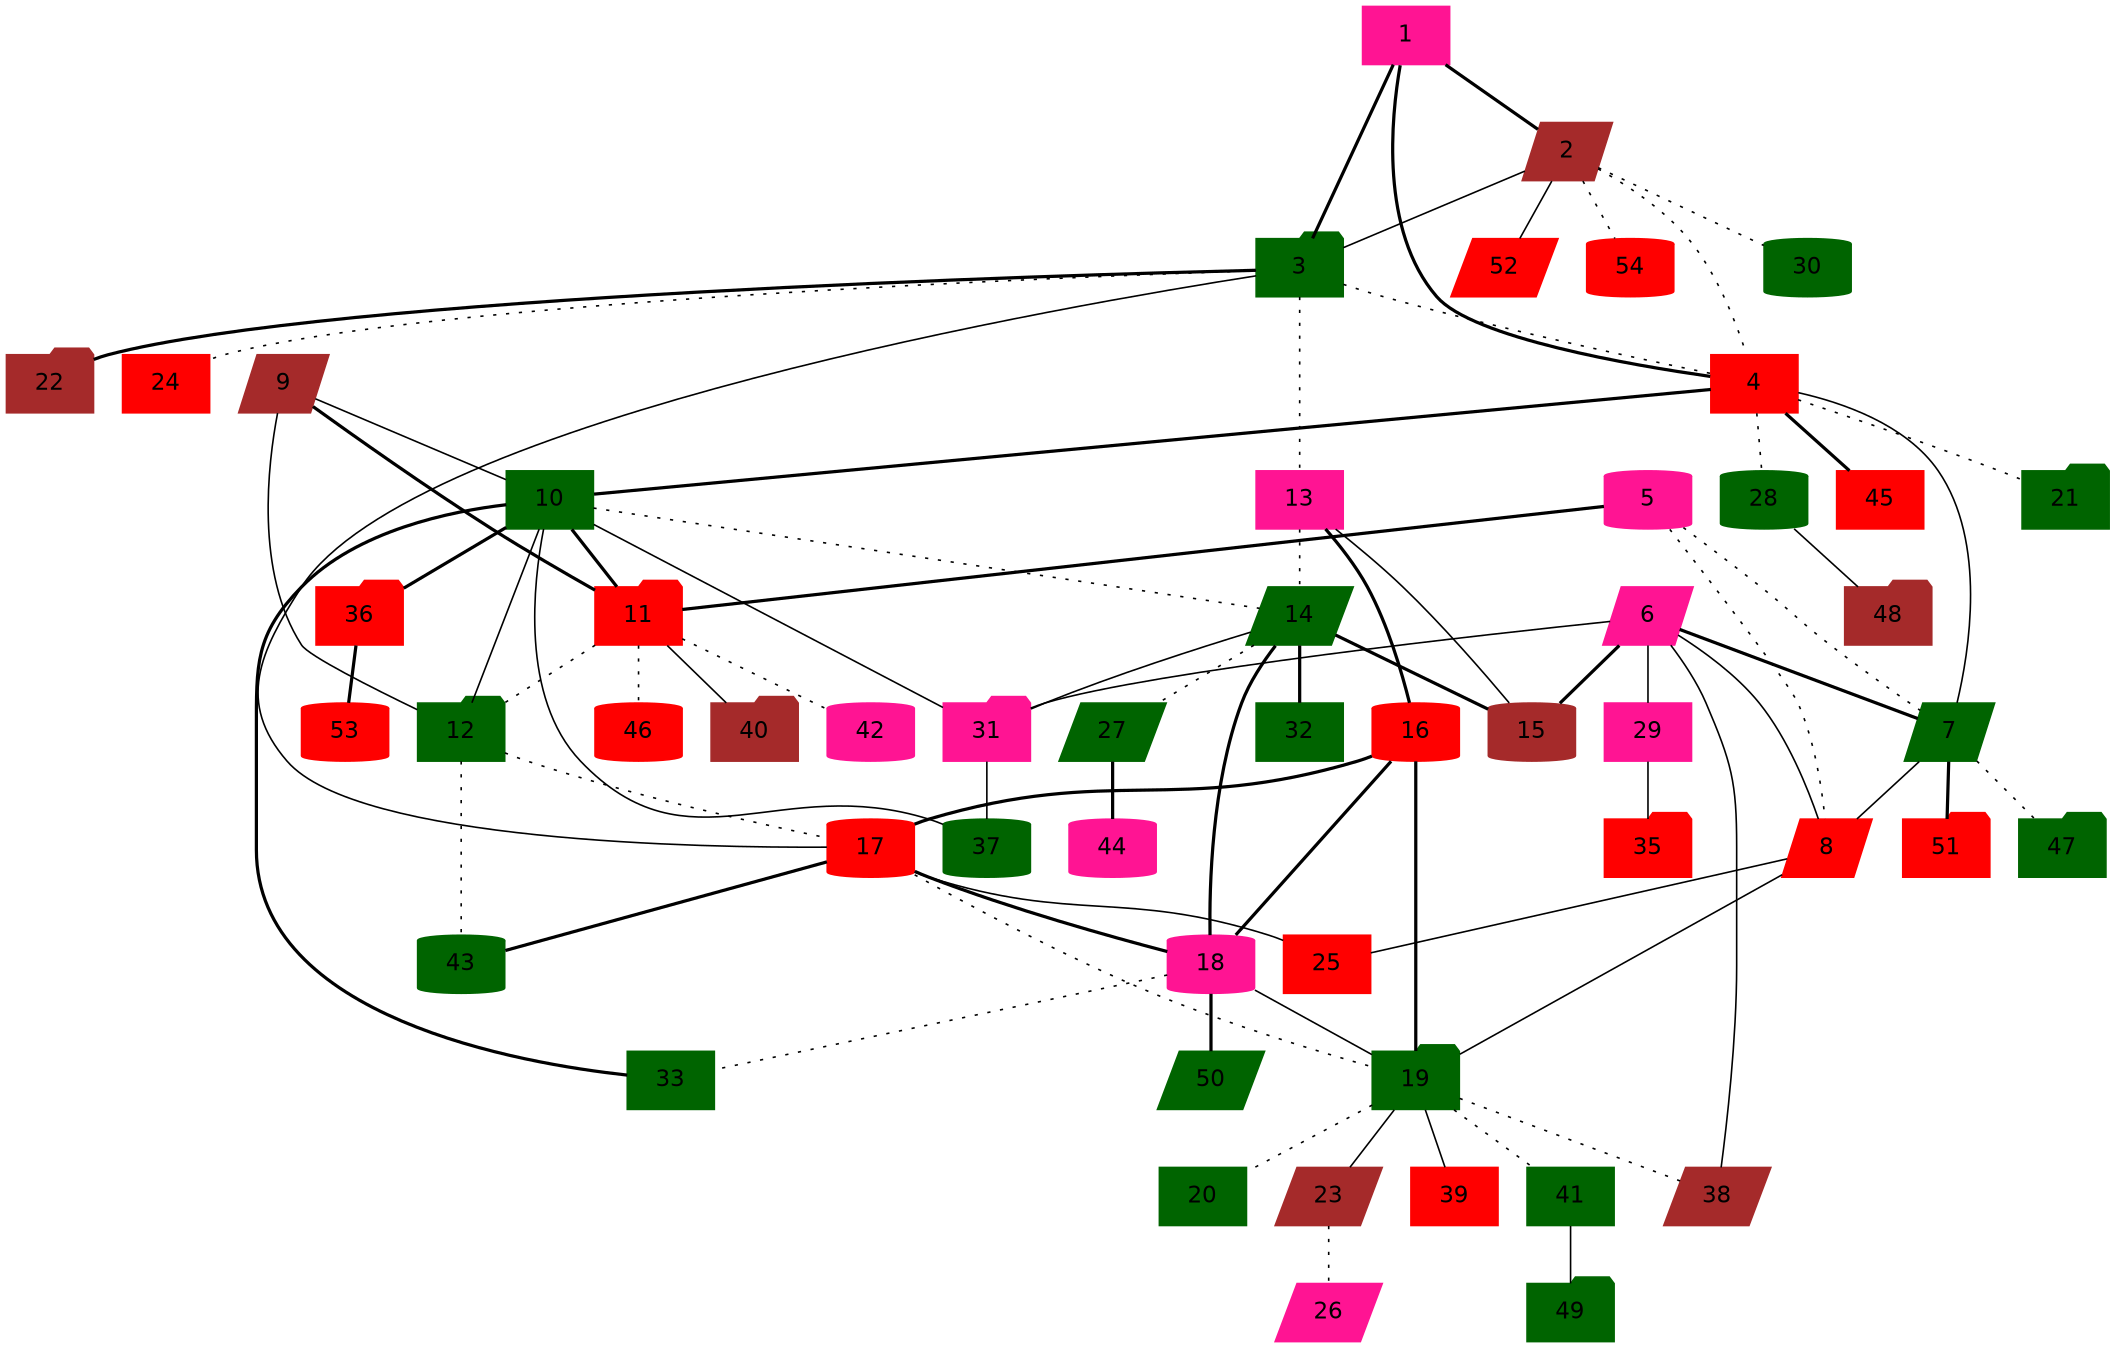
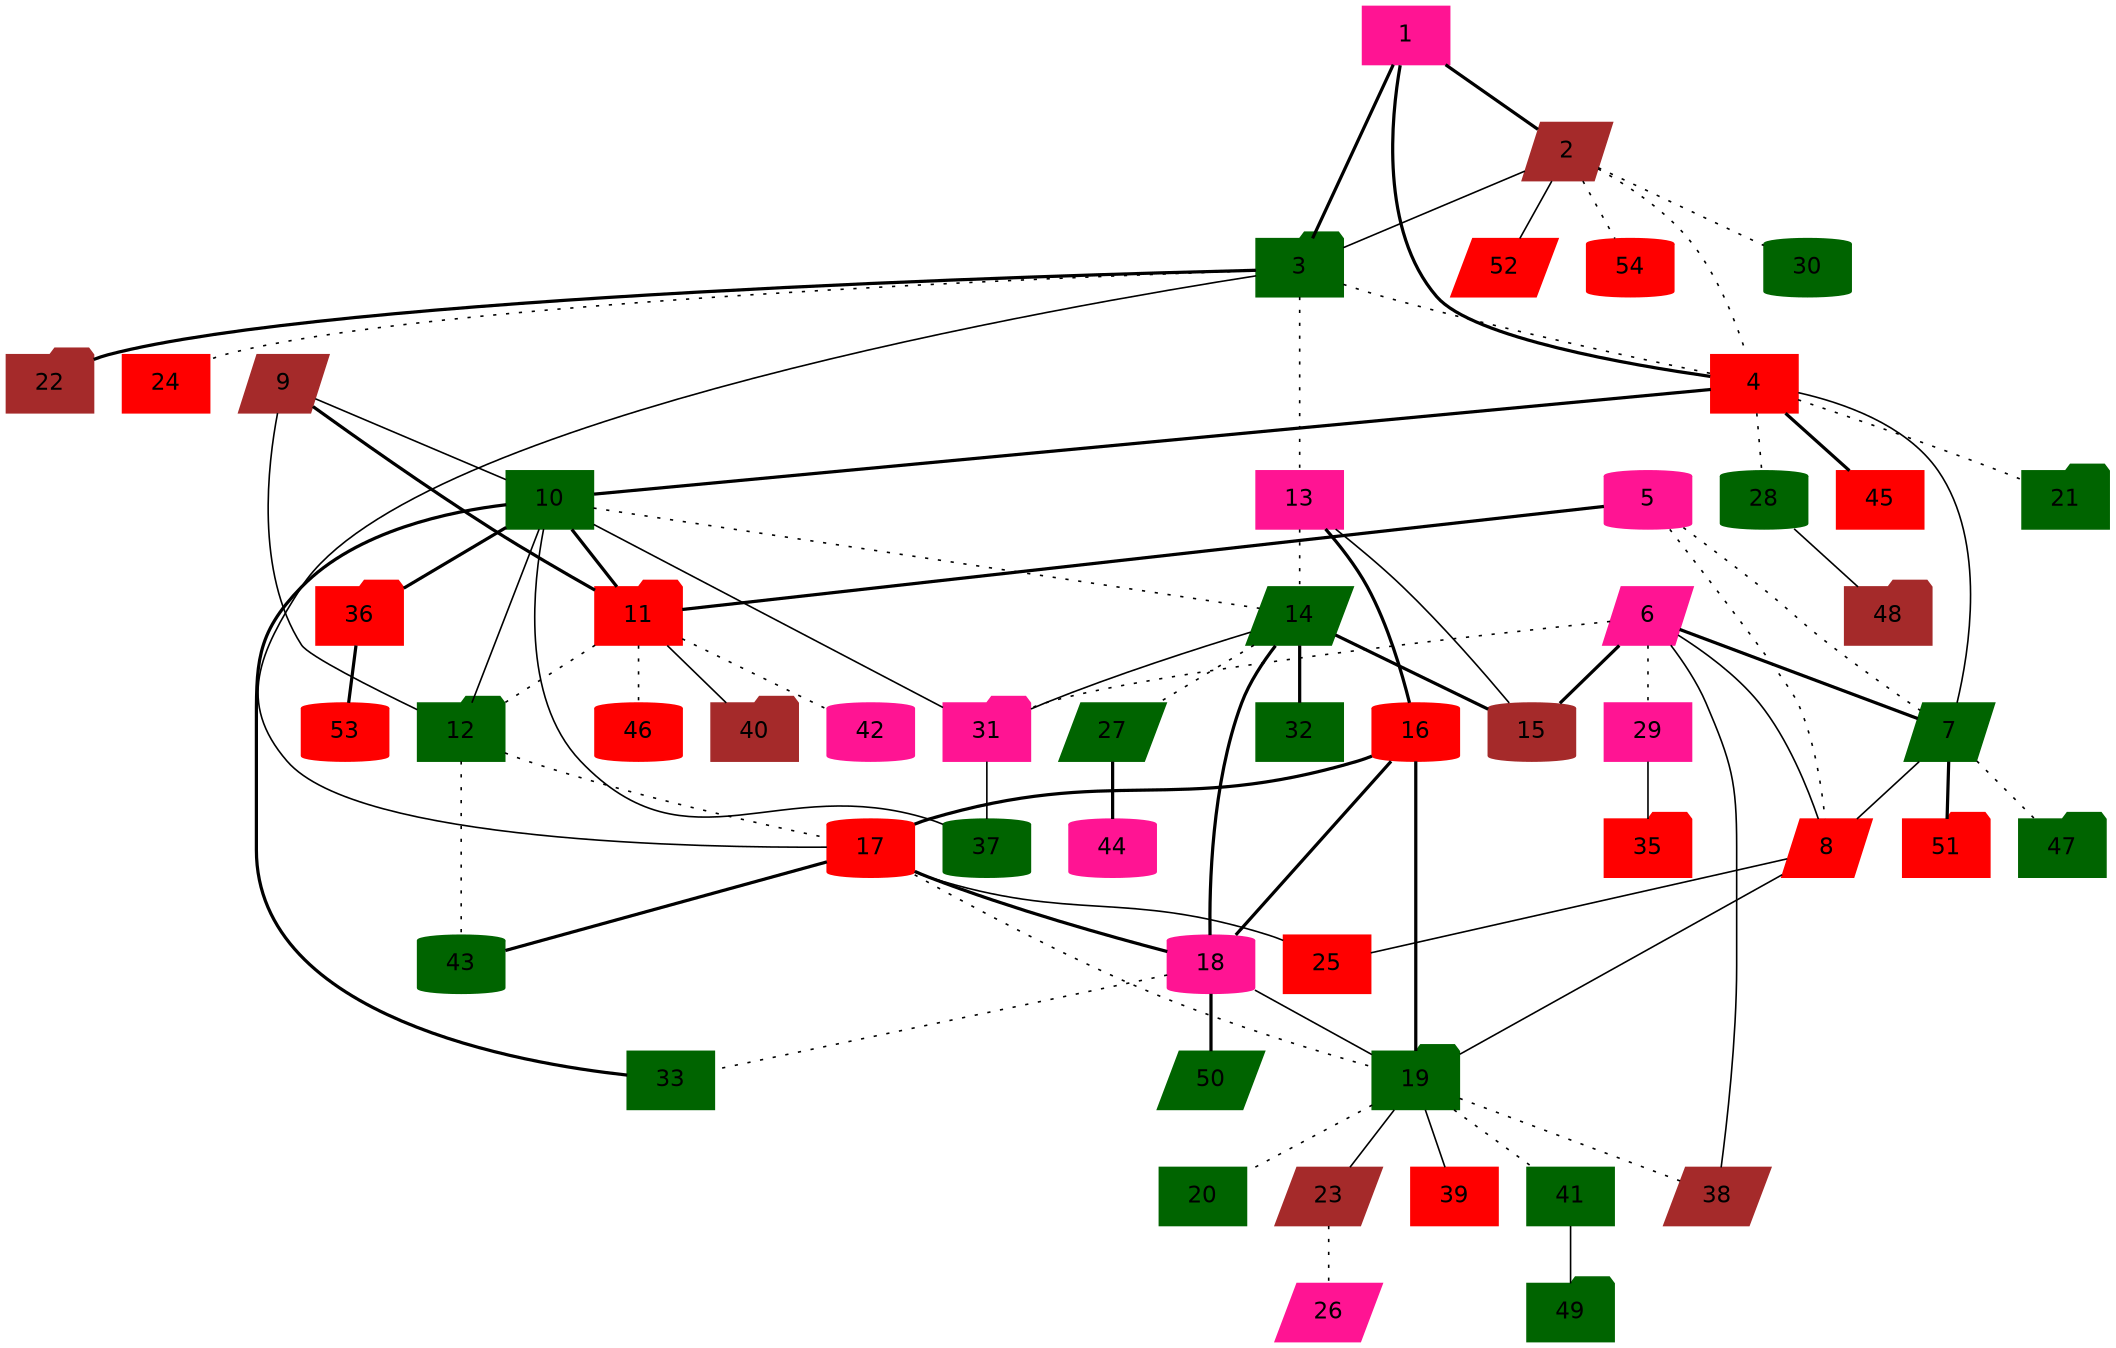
edge "6" -- "31": style solid -> dotted
edge "6" -- "29": style solid -> dotted
